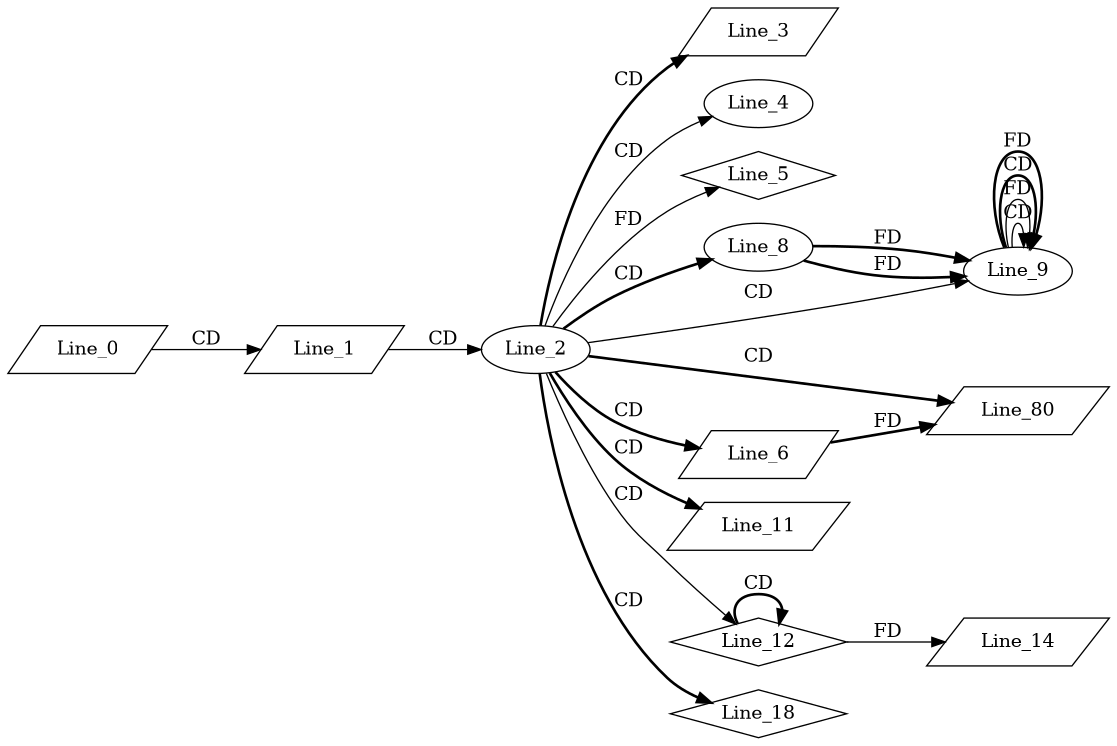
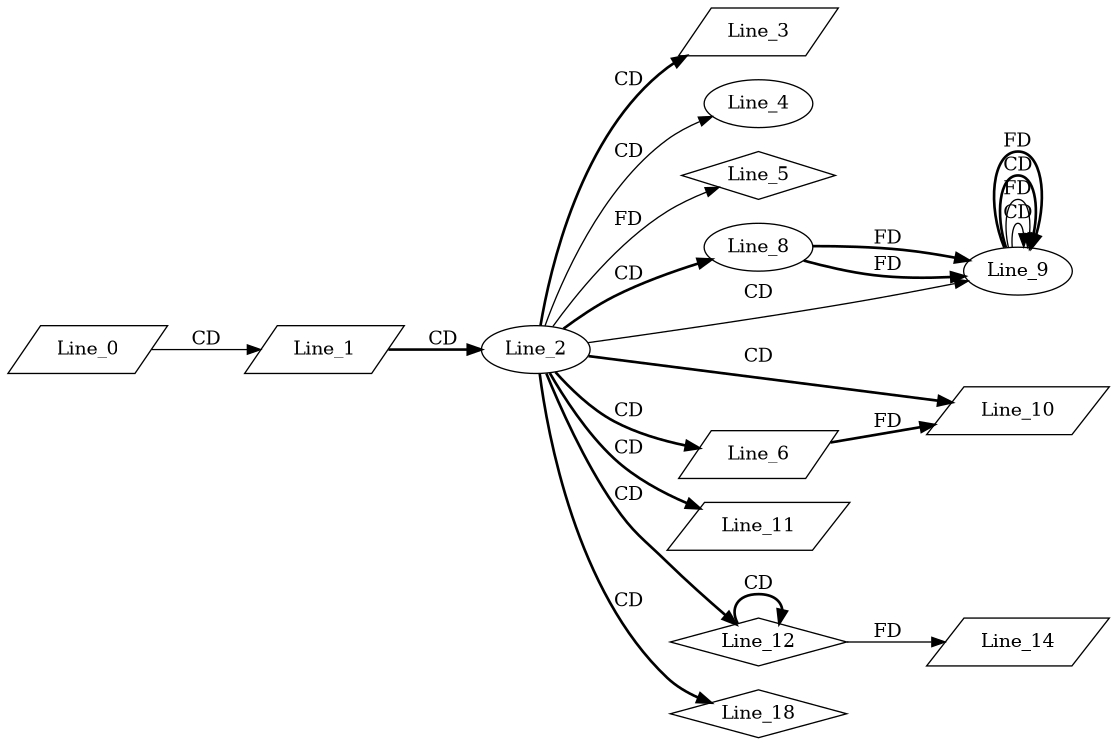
edge "Line_1" -> "Line_2": style solid -> bold
node "Line_80": label "Line_80" -> "Line_10"
edge "Line_2" -> "Line_12": style solid -> bold
